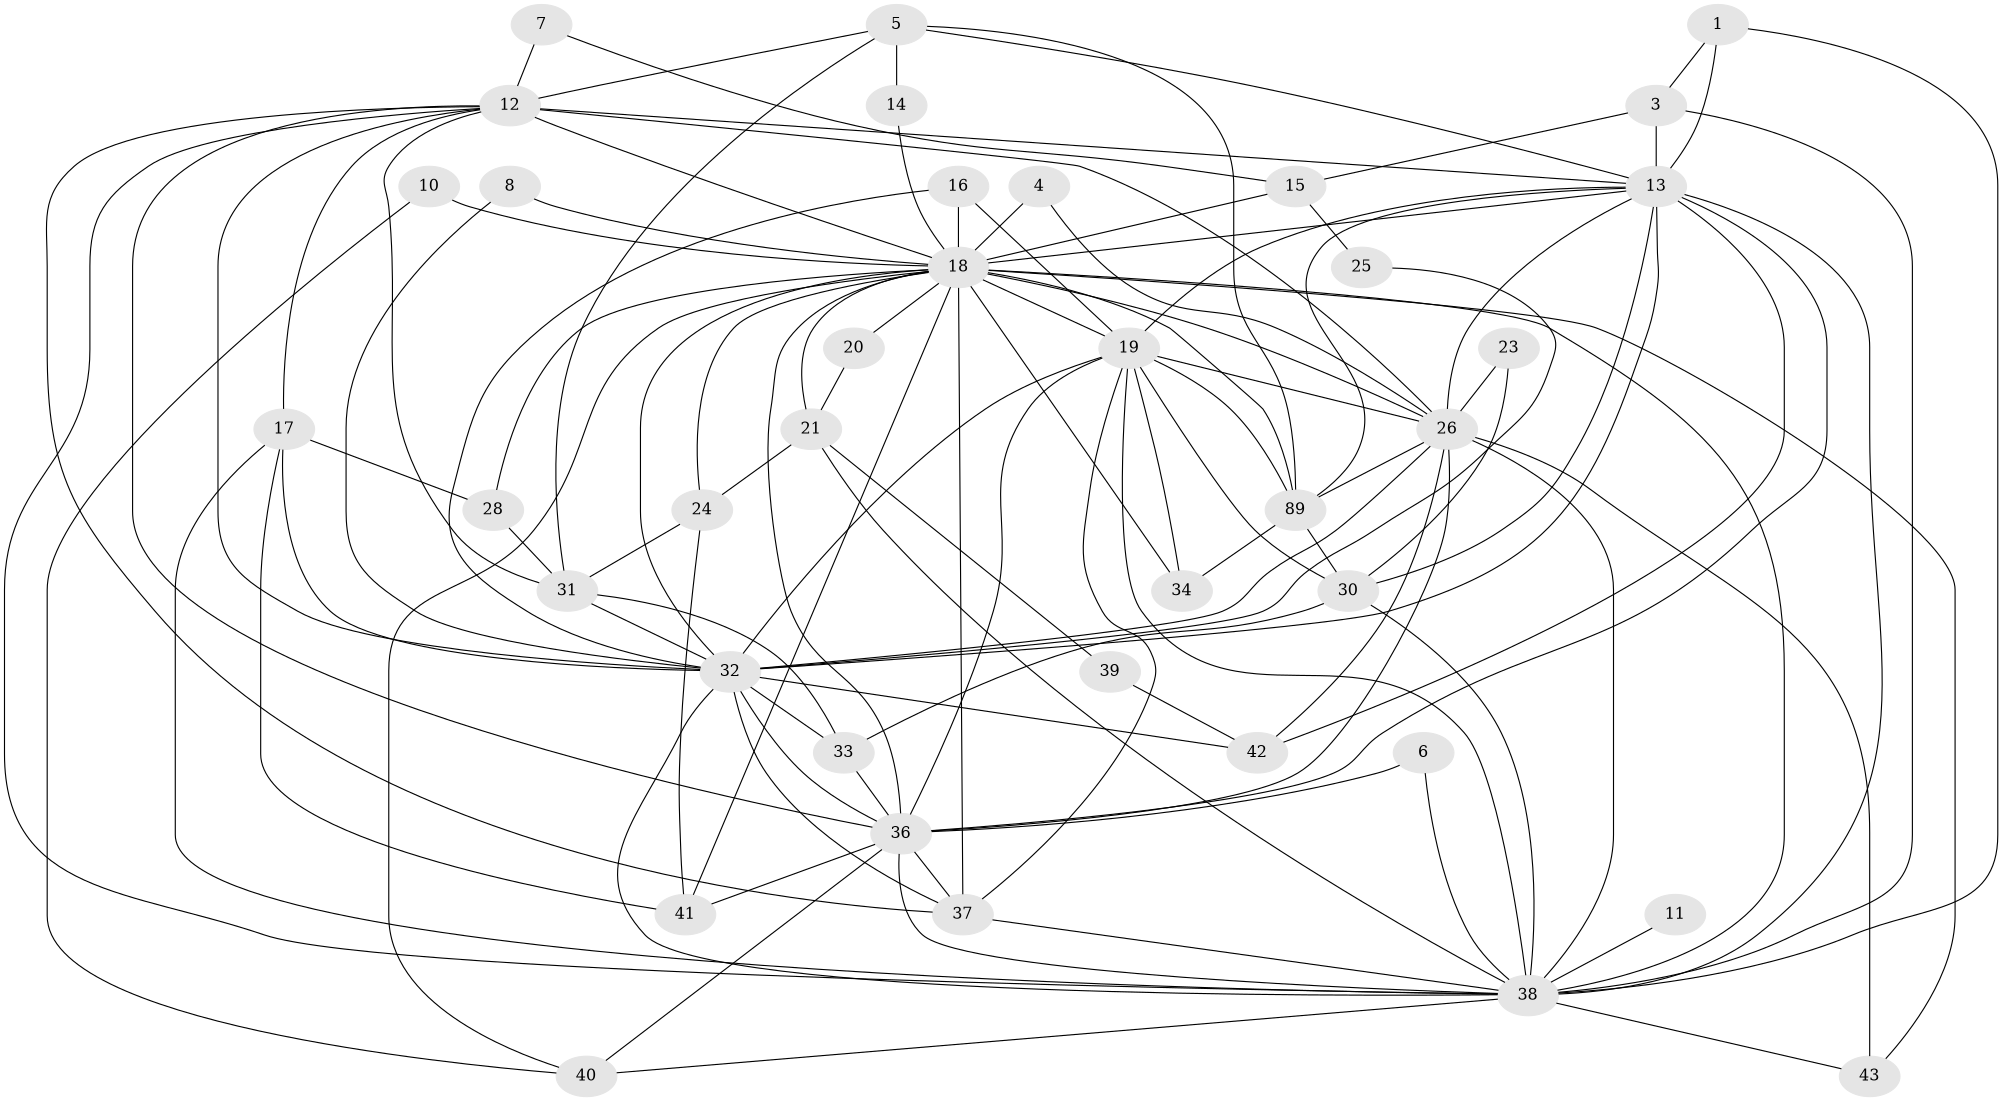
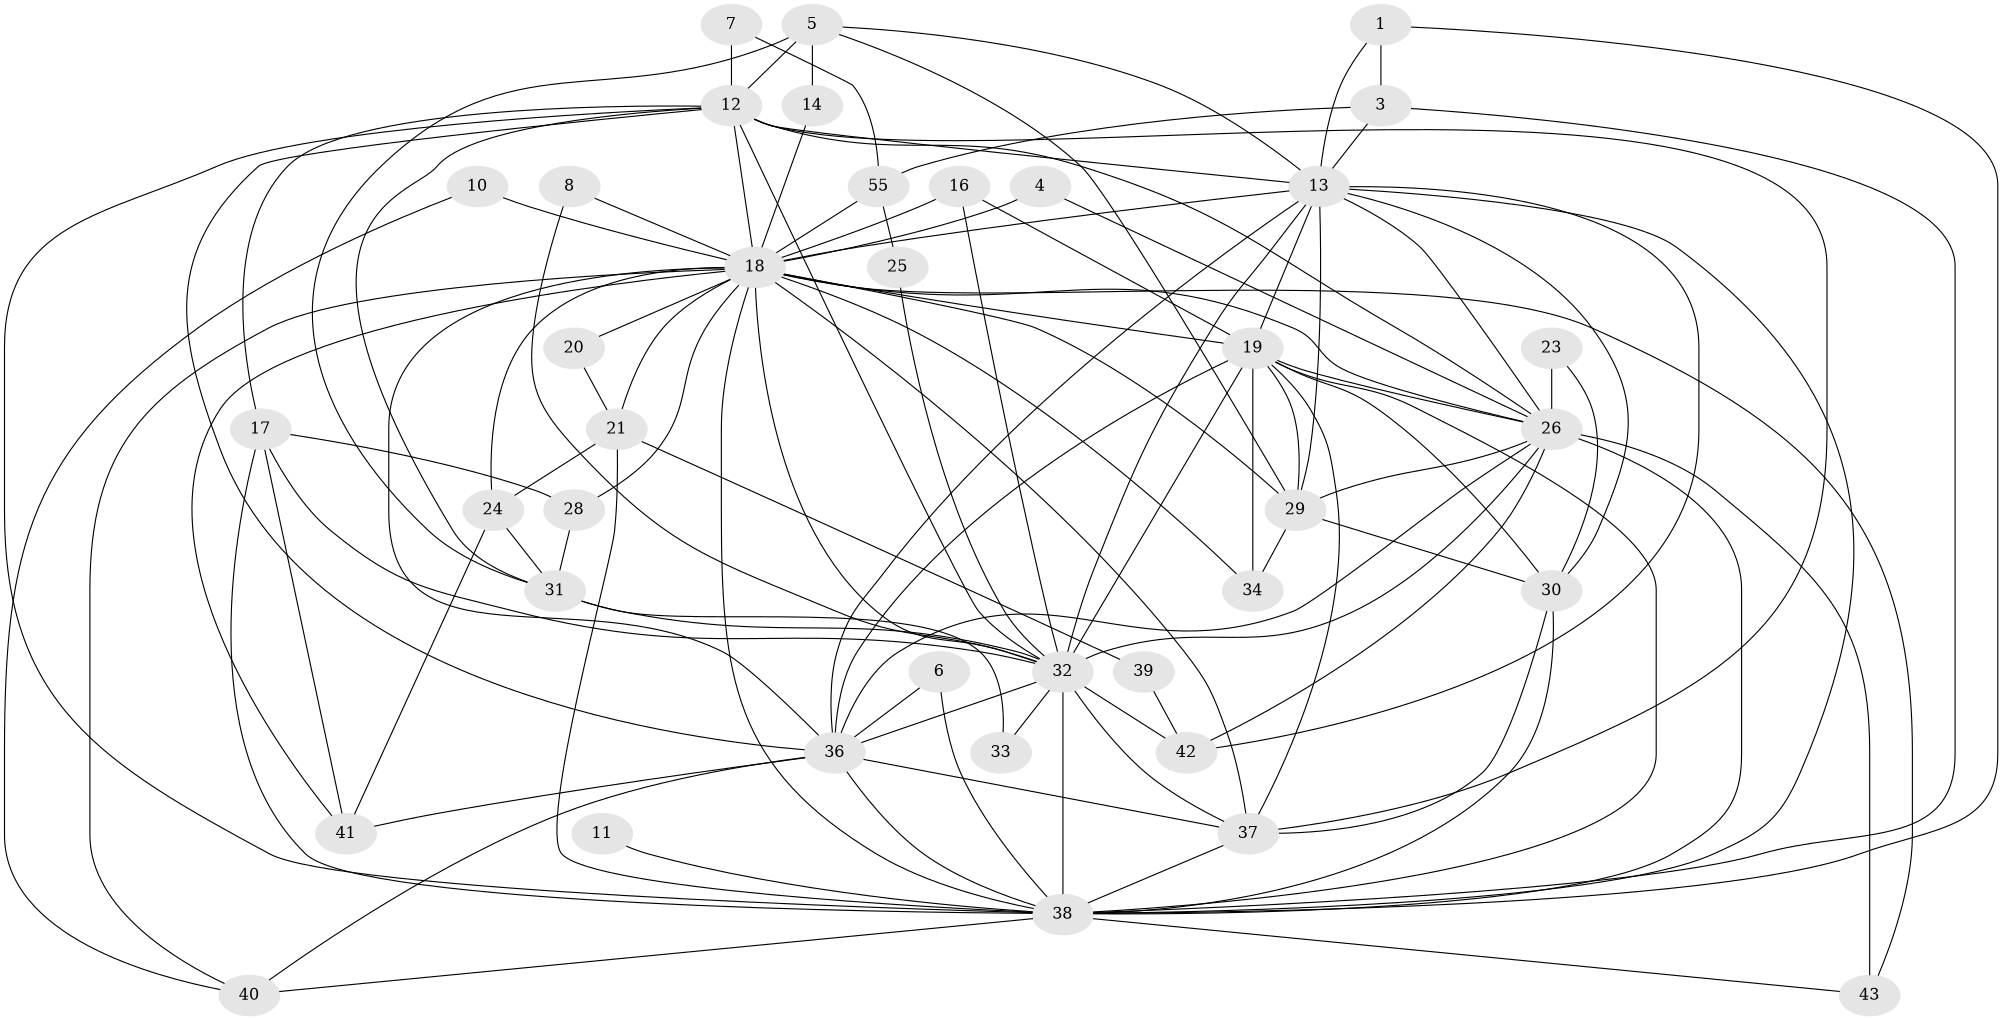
node "15": label "15" -> "55"
node "89": label "89" -> "29"
edge "30" -- "33": now "30" -- "37"
edge "33" -- "36": removed
